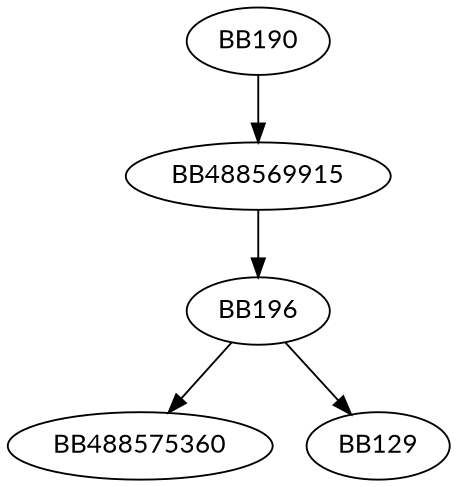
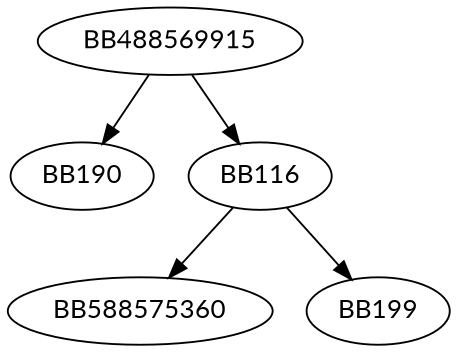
edge "BB190" -> "BB488569915": reversed
node "BB196": label "BB196" -> "BB116"
node "BB488575360": label "BB488575360" -> "BB588575360"
node "BB129": label "BB129" -> "BB199"
